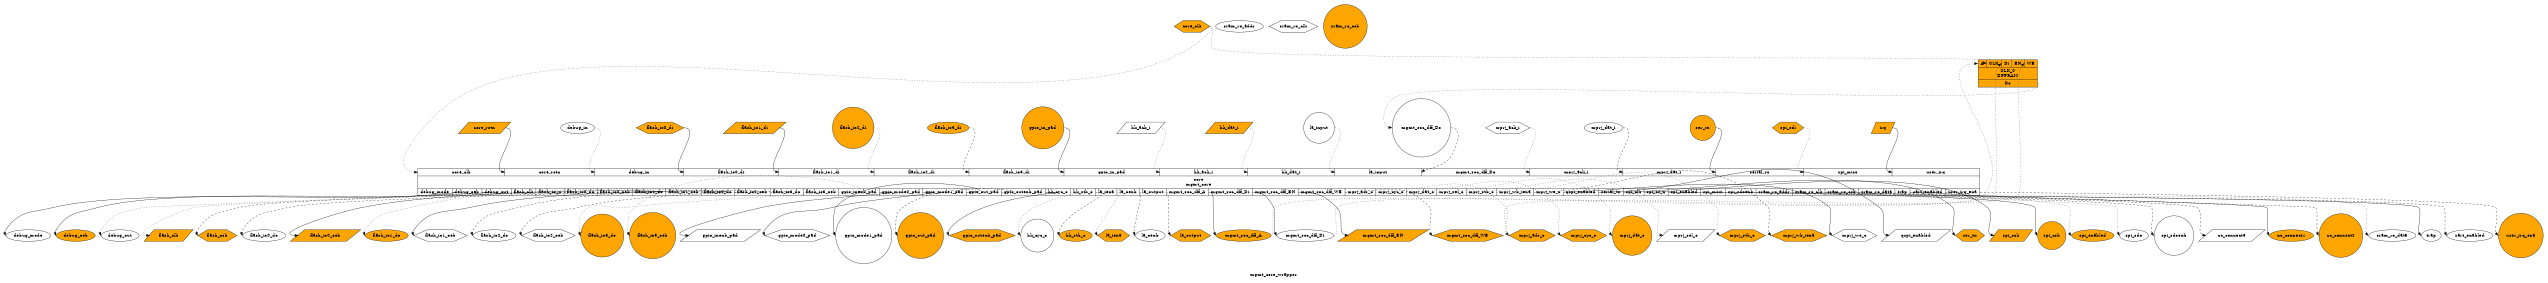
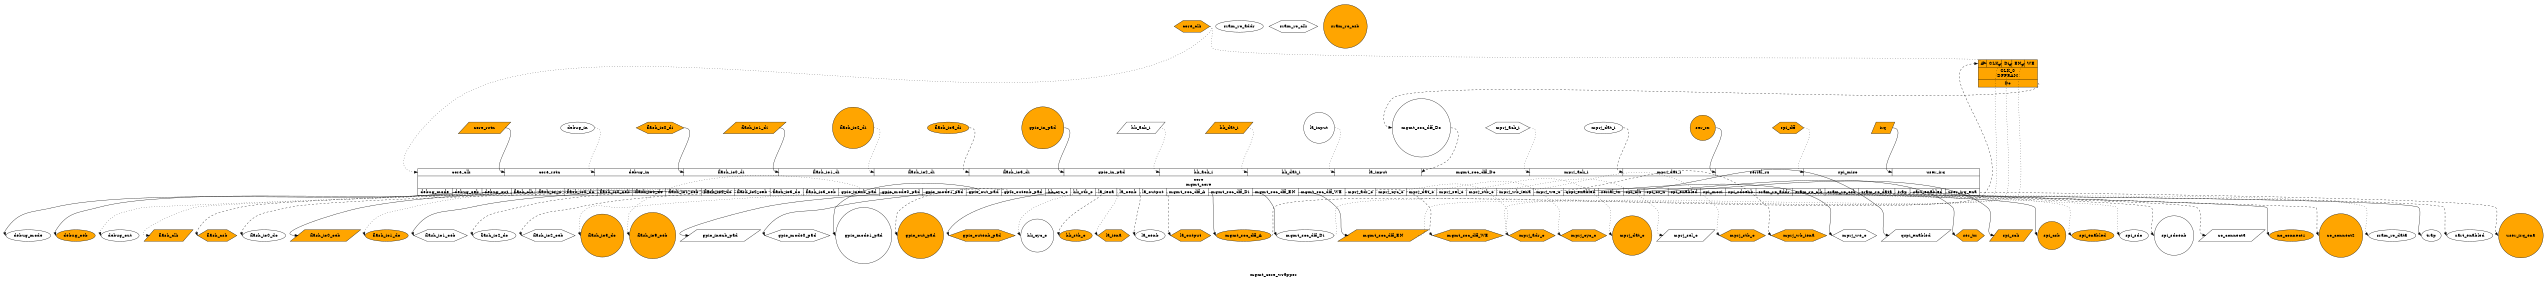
edge "A" -> "mgmt_soc_dff_Do": style dotted -> dashed
node "spi_sdi": label "spi_sdi" -> "spi_dff"
edge "mgmt_soc_dff_A" -> "A": style dotted -> dashed
edge "mgmt_soc_dff_EN" -> "A": added
